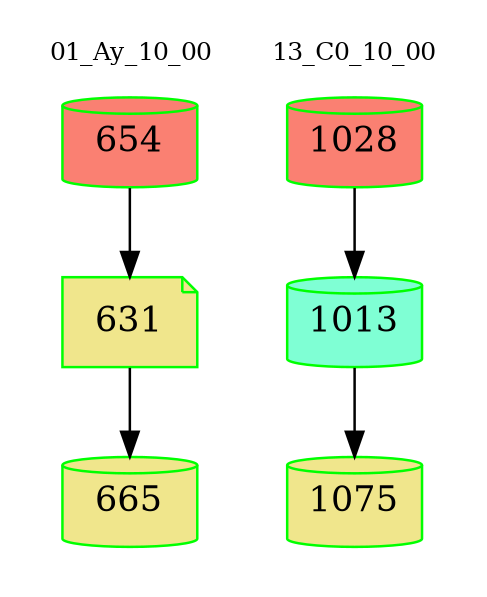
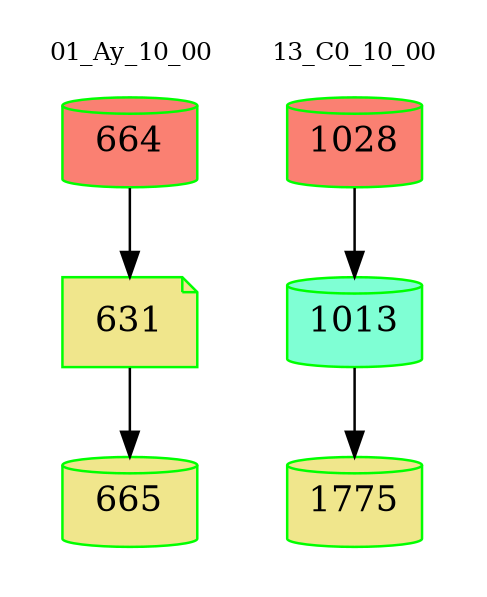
node "654": label "654" -> "664"
node "1075": label "1075" -> "1775"
